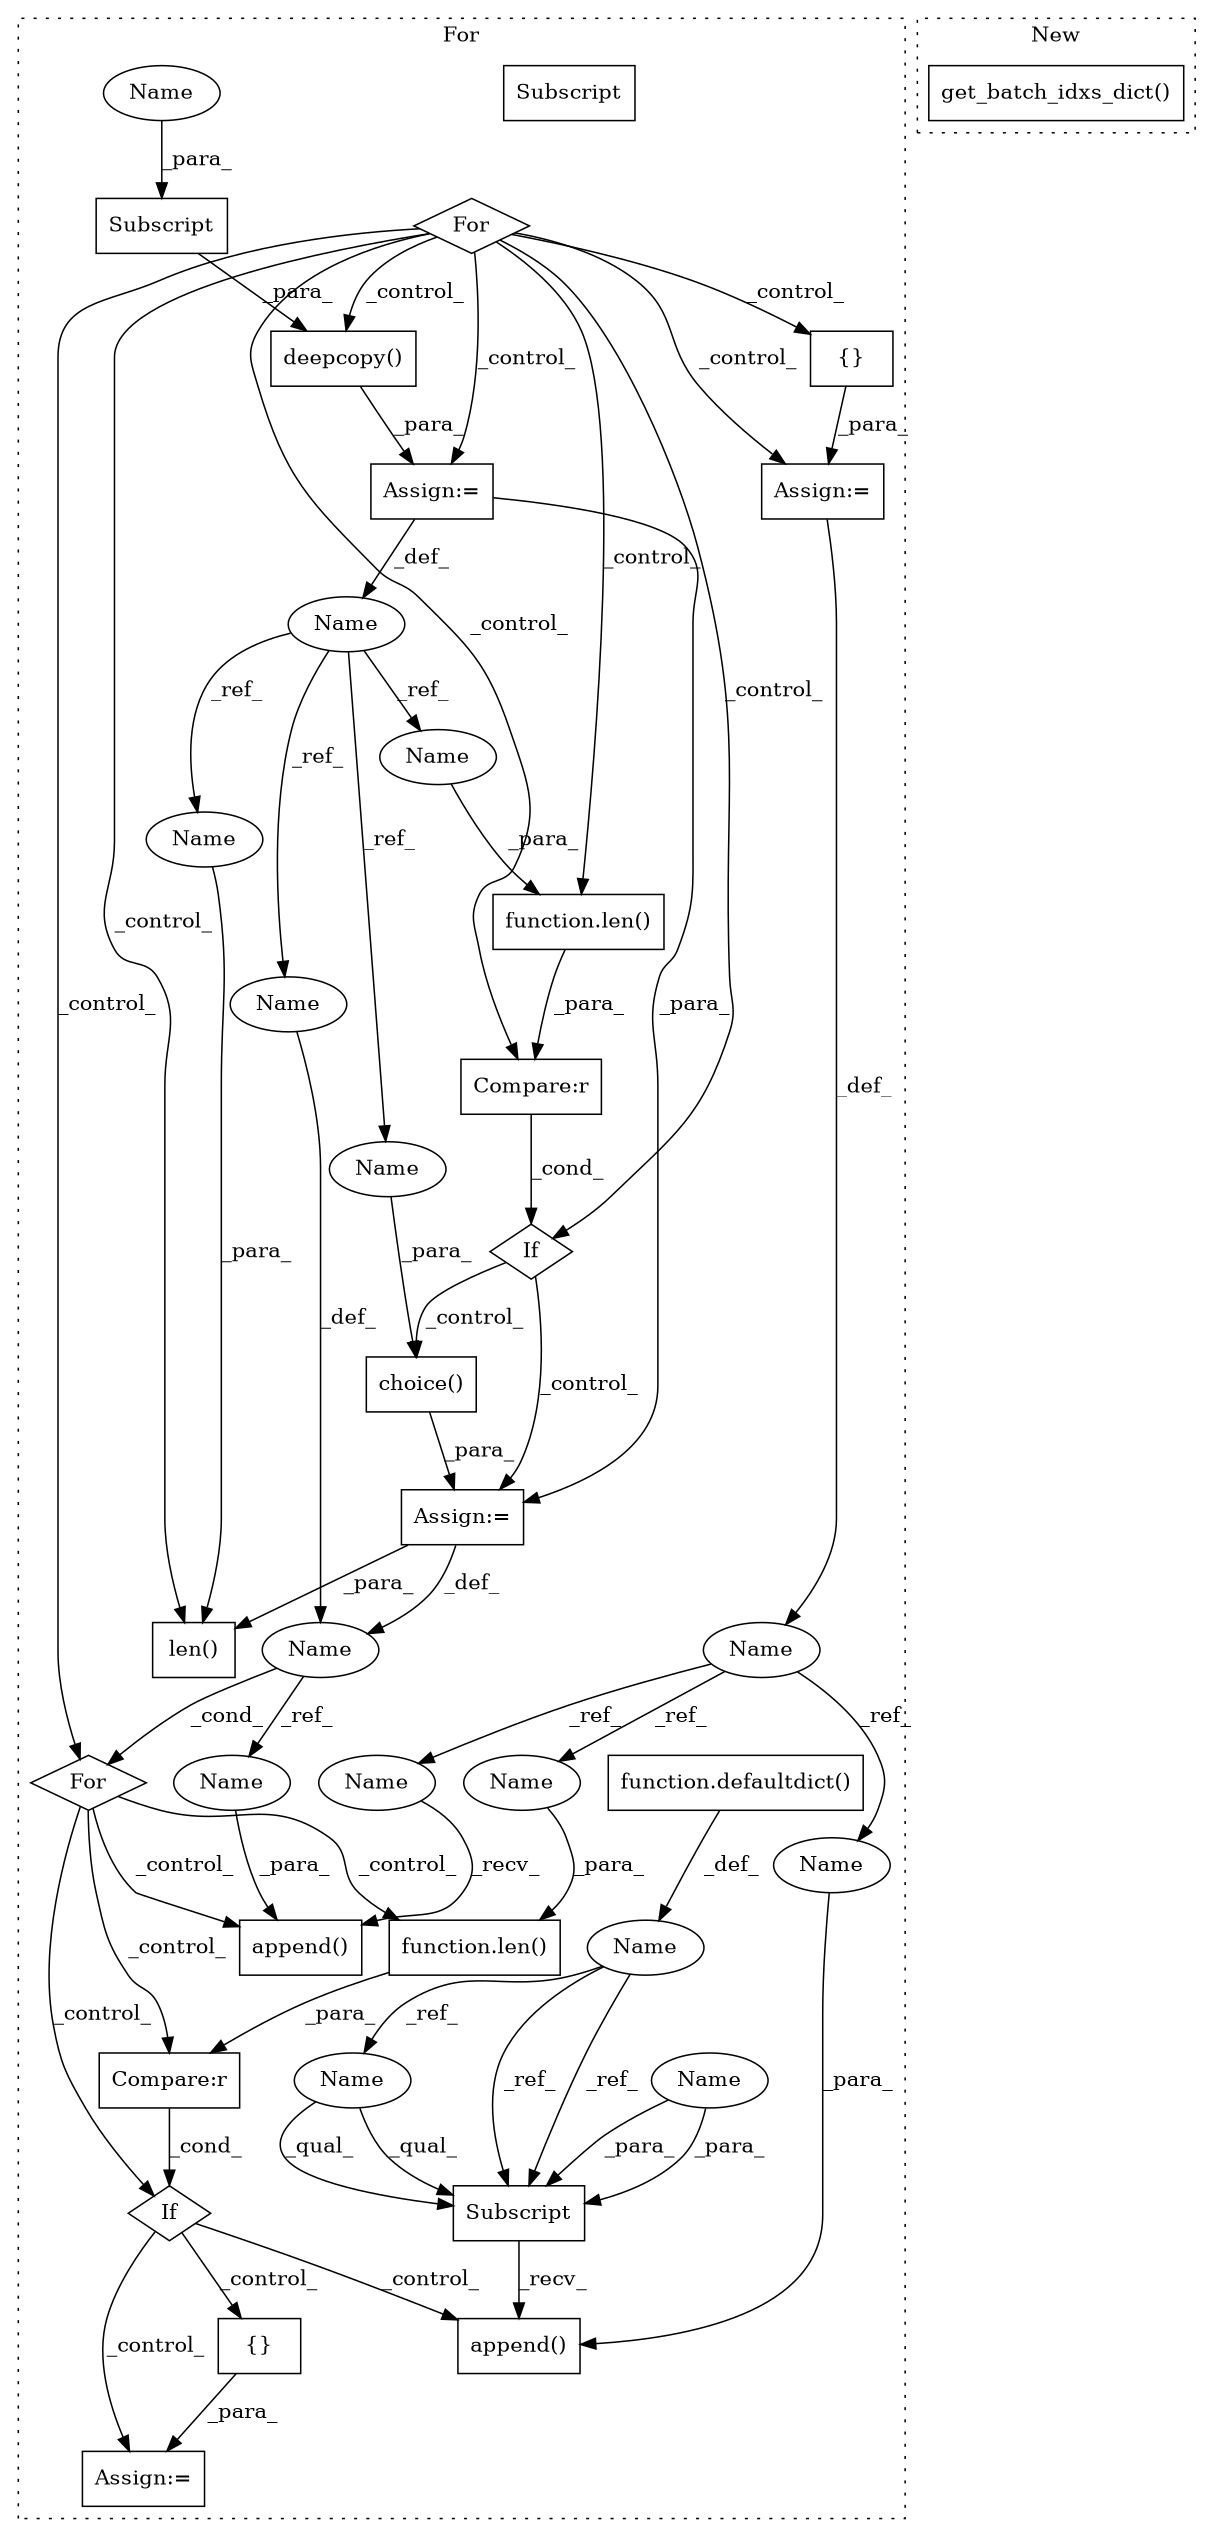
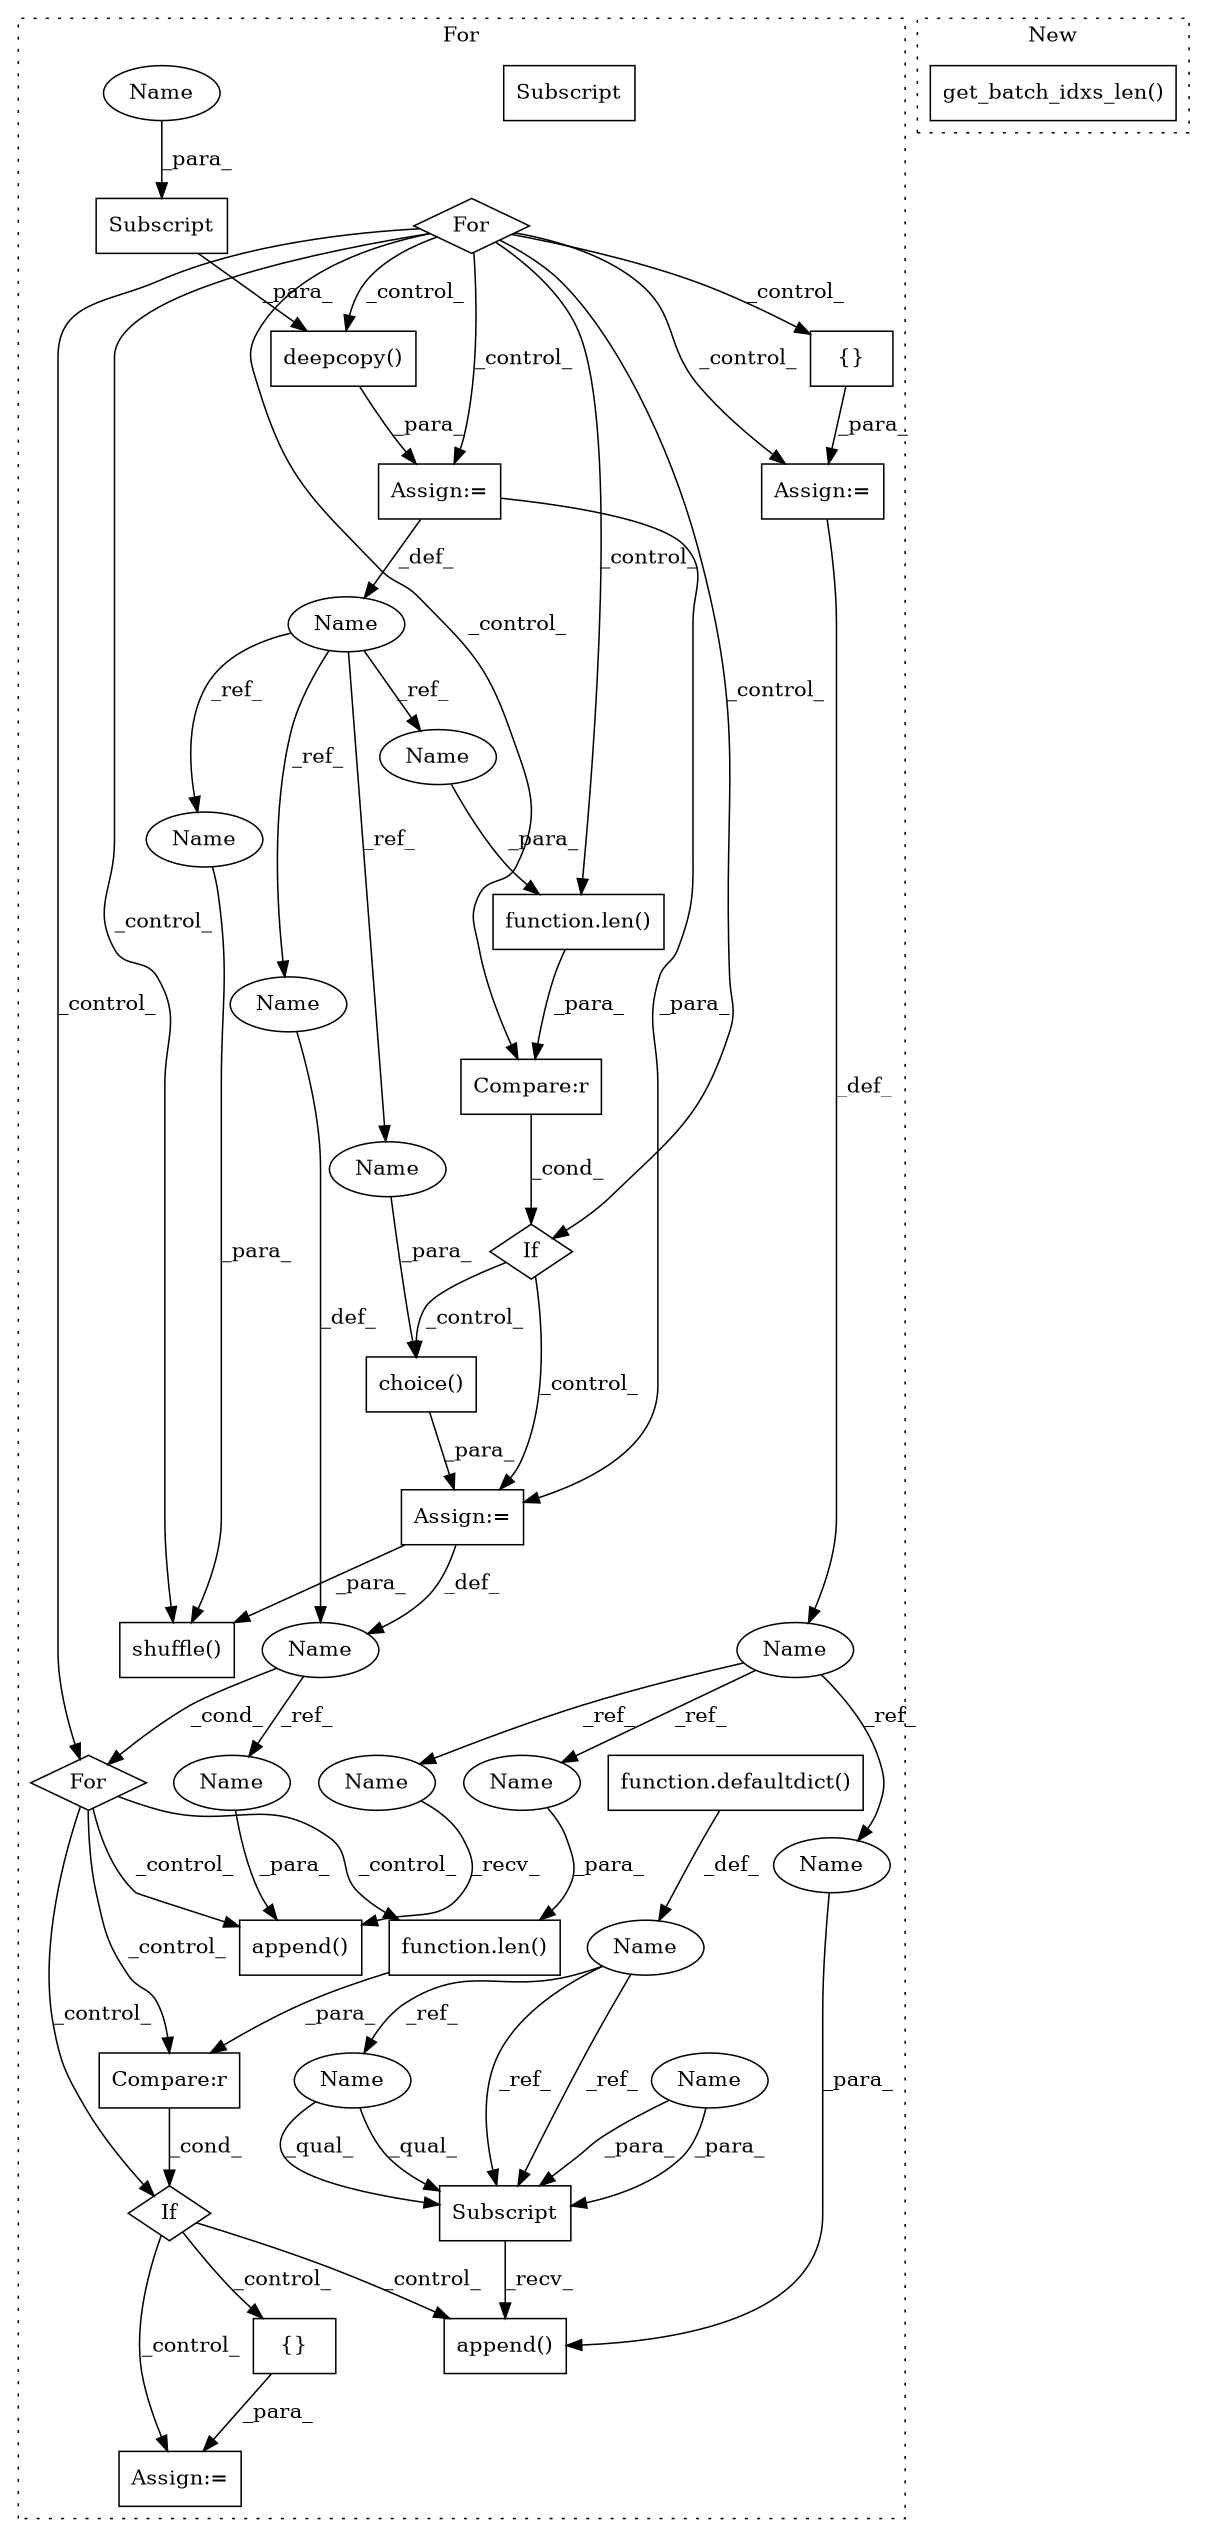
node "get_batch_idxs_dict()": label "get_batch_idxs_dict()" -> "get_batch_idxs_len()"
node "len()": label "len()" -> "shuffle()"
